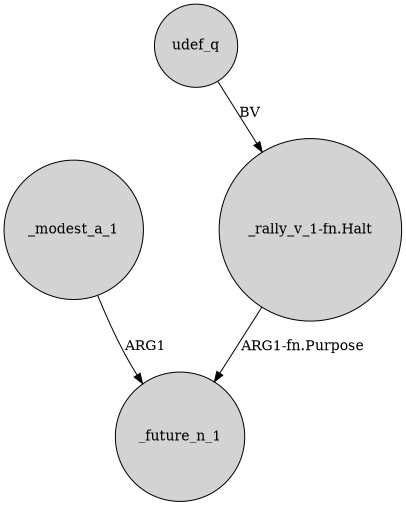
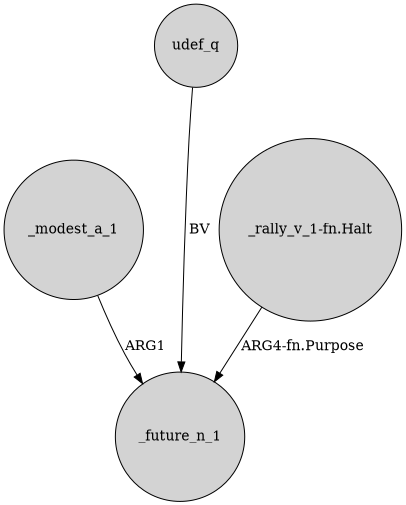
edge "udef_q" -> "_rally_v_1-fn.Halt": now "udef_q" -> "_future_n_1"
edge "_rally_v_1-fn.Halt" -> "_future_n_1": label "ARG1-fn.Purpose" -> "ARG4-fn.Purpose"
